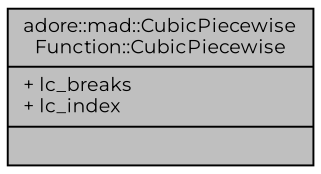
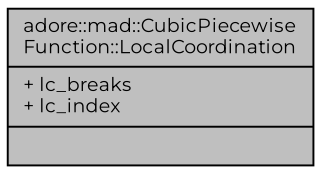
node "adore::mad::CubicPiecewise": text "Function::CubicPiecewise" -> "Function::LocalCoordination"
